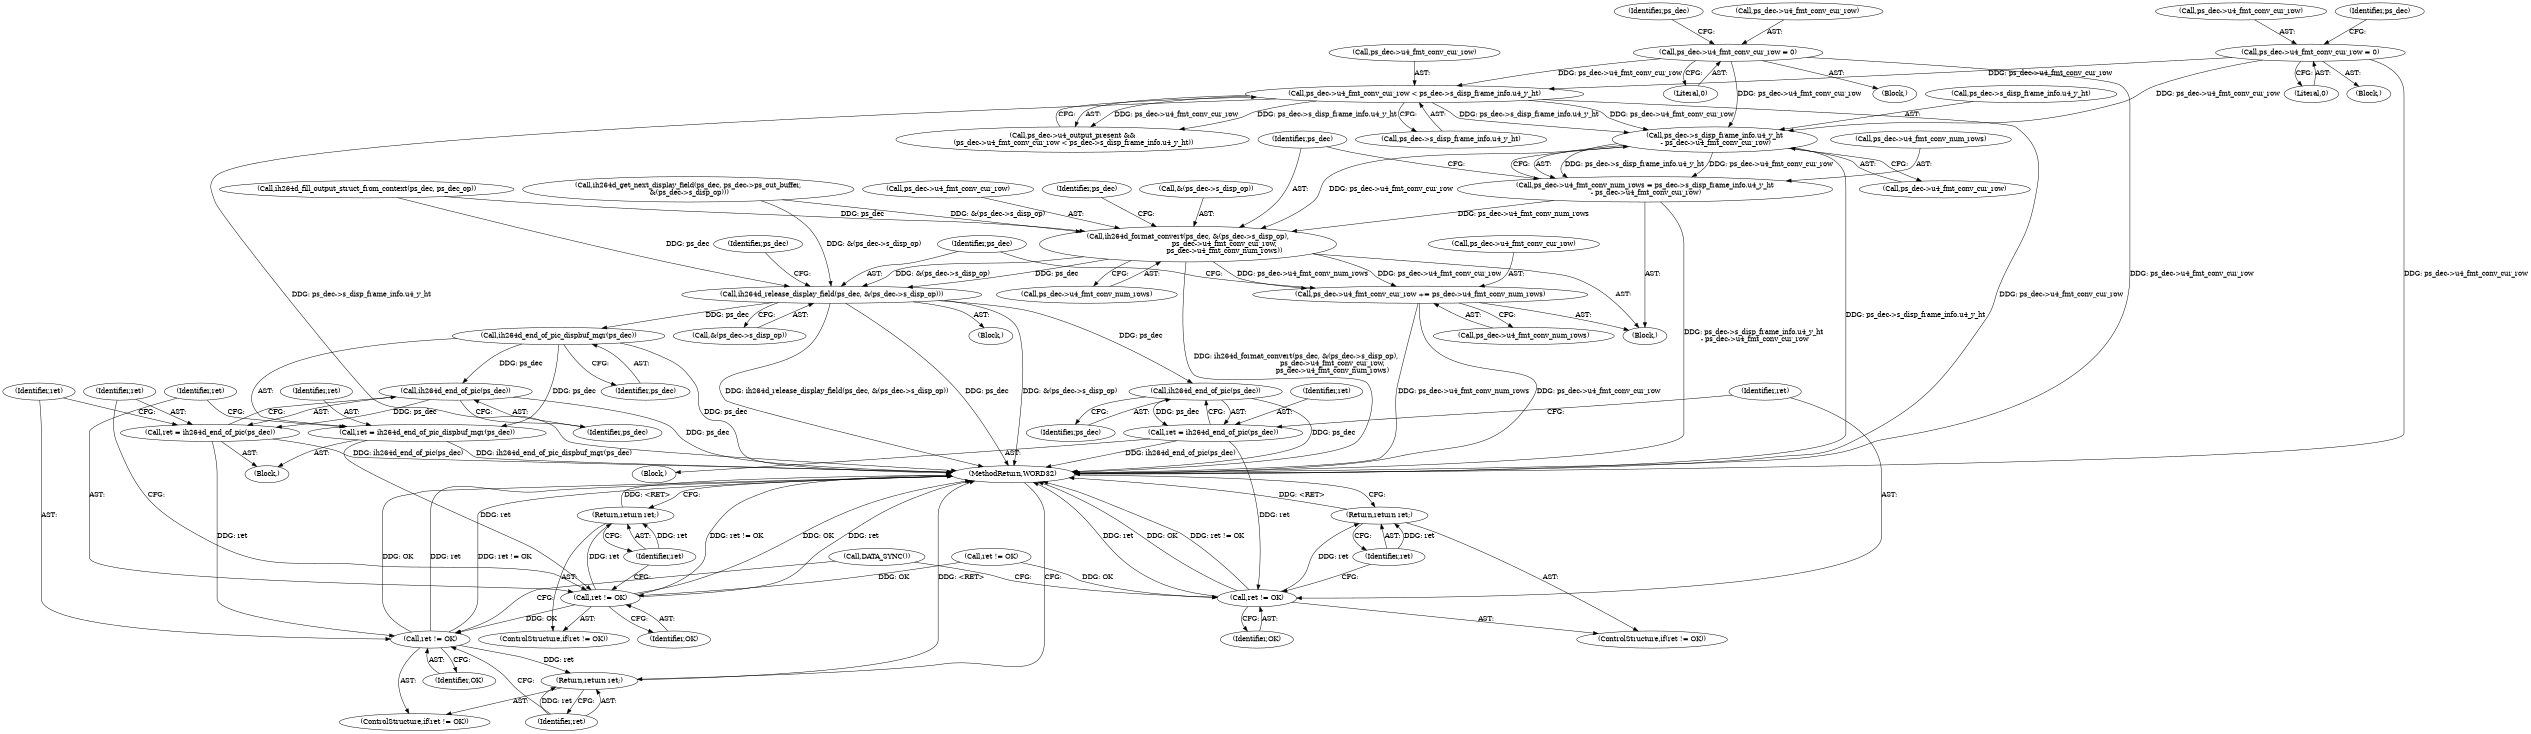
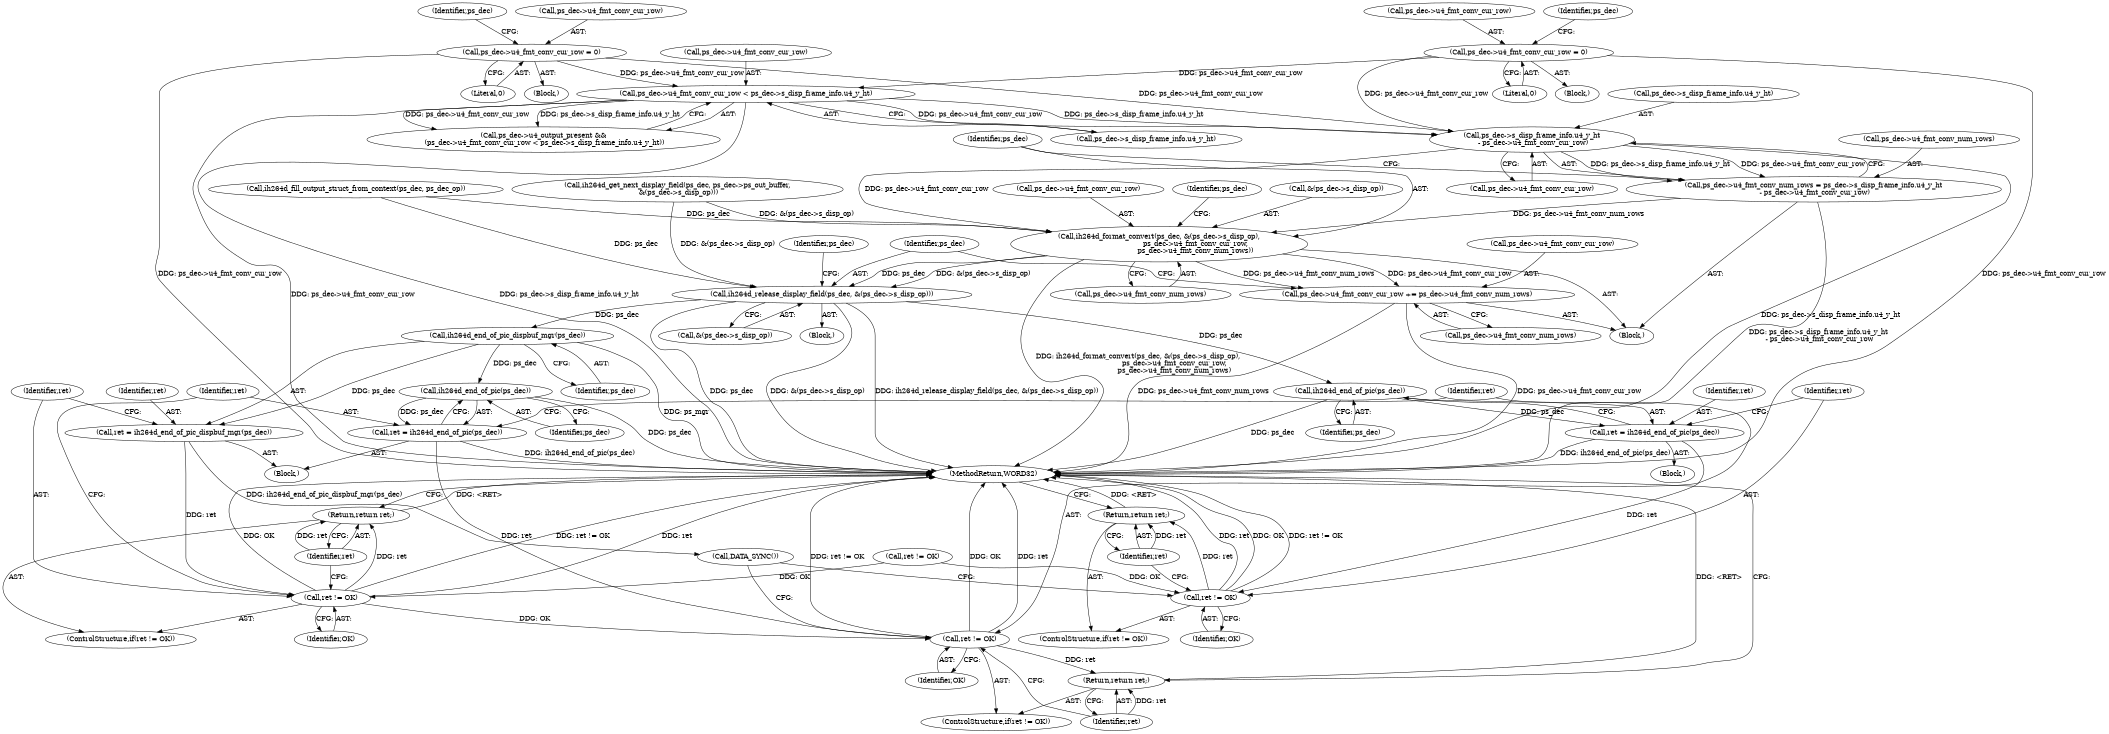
edge "(Call,ih264d_end_of_pic_dispbuf_mgr(ps_dec))" -> "(MethodReturn,WORD32)": label "DDG: ps_dec" -> "DDG: ps_mgr"
edge "(Call,ret = ih264d_end_of_pic_dispbuf_mgr(ps_dec))" -> "(MethodReturn,WORD32)": now "(Call,ret = ih264d_end_of_pic_dispbuf_mgr(ps_dec))" -> "(Call,DATA_SYNC())"
